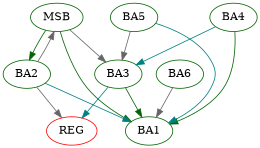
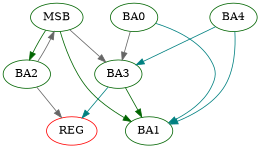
node "BA5": label "BA5" -> "BA0"
node "BA6": removed
edge "BA4" -> "BA1": color darkgreen -> teal
edge "BA2" -> "BA1": removed
